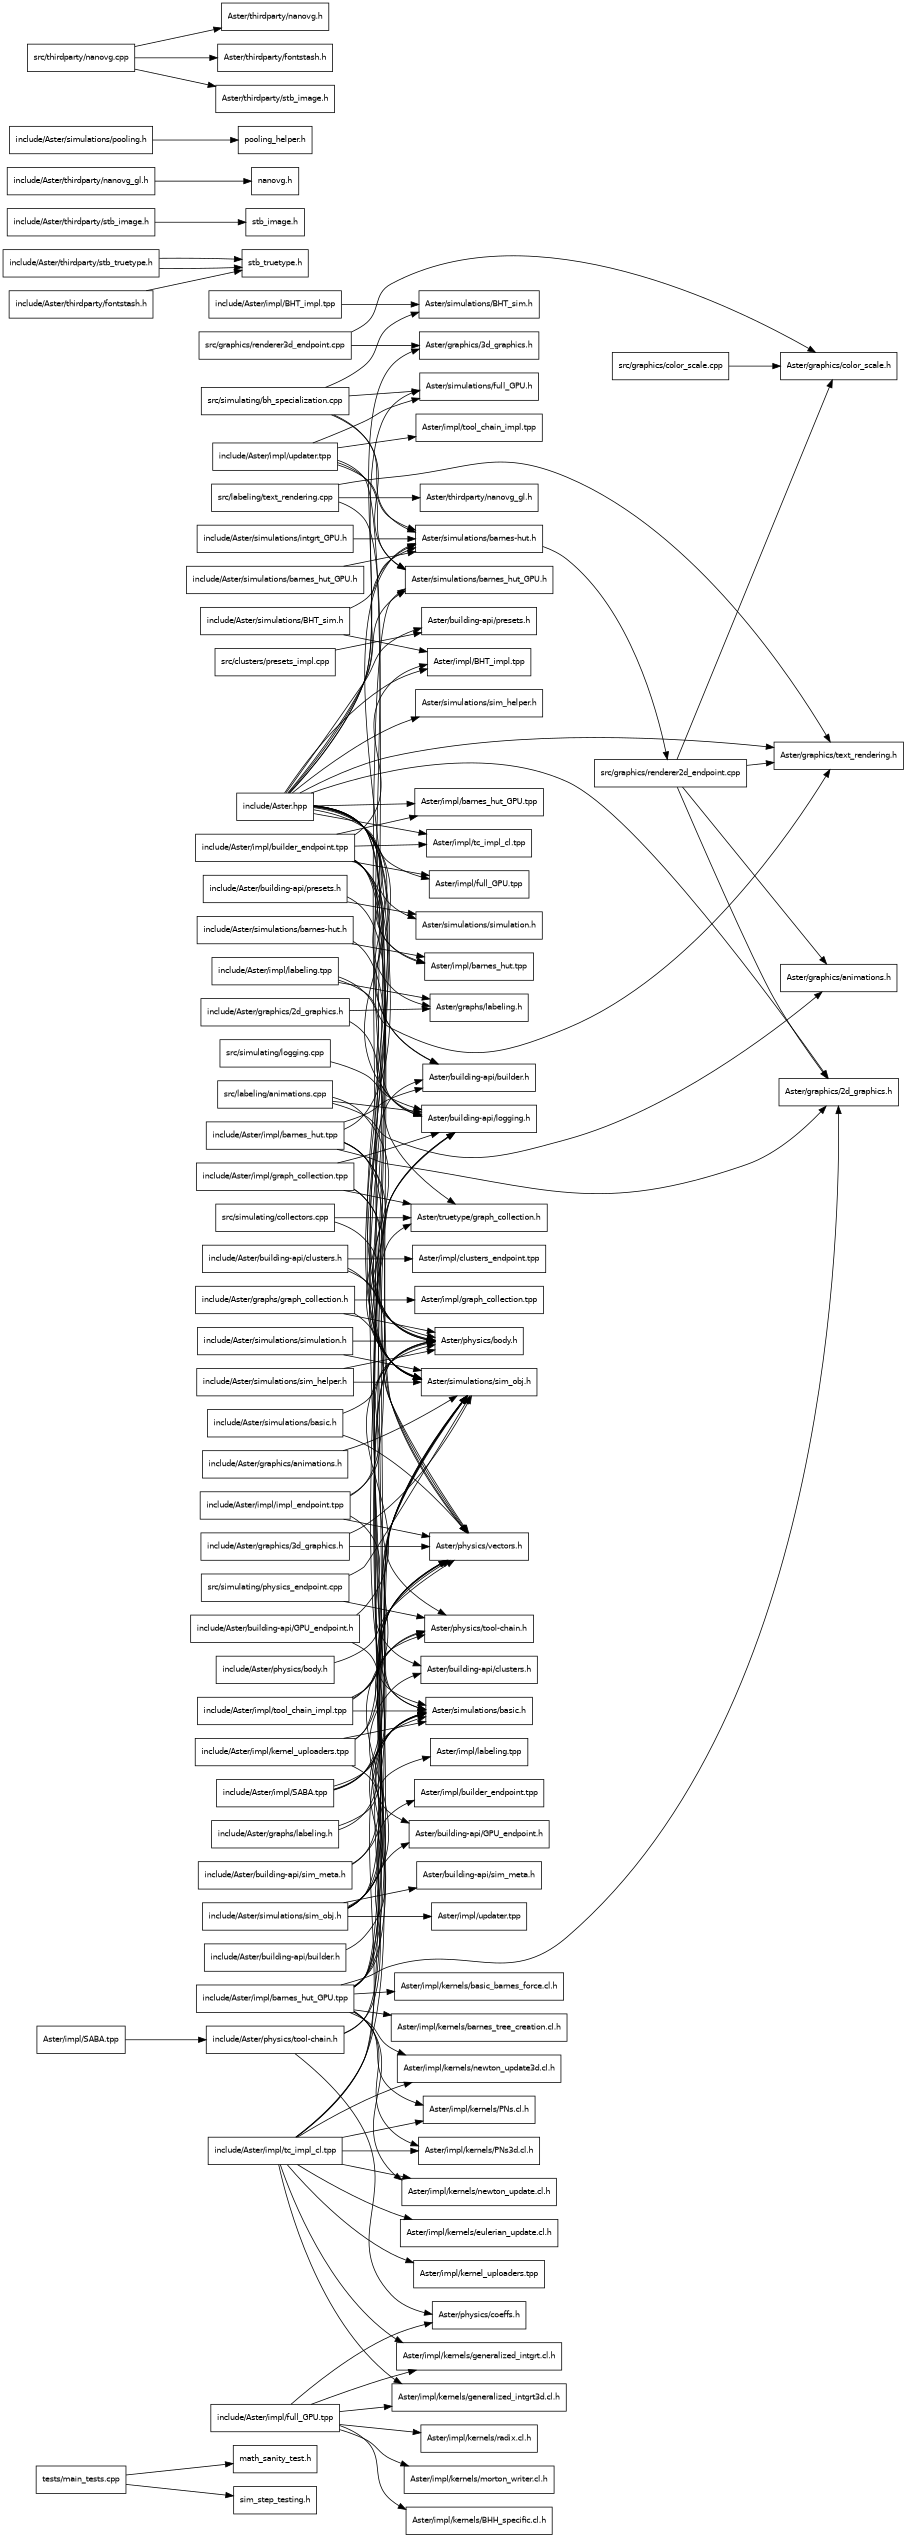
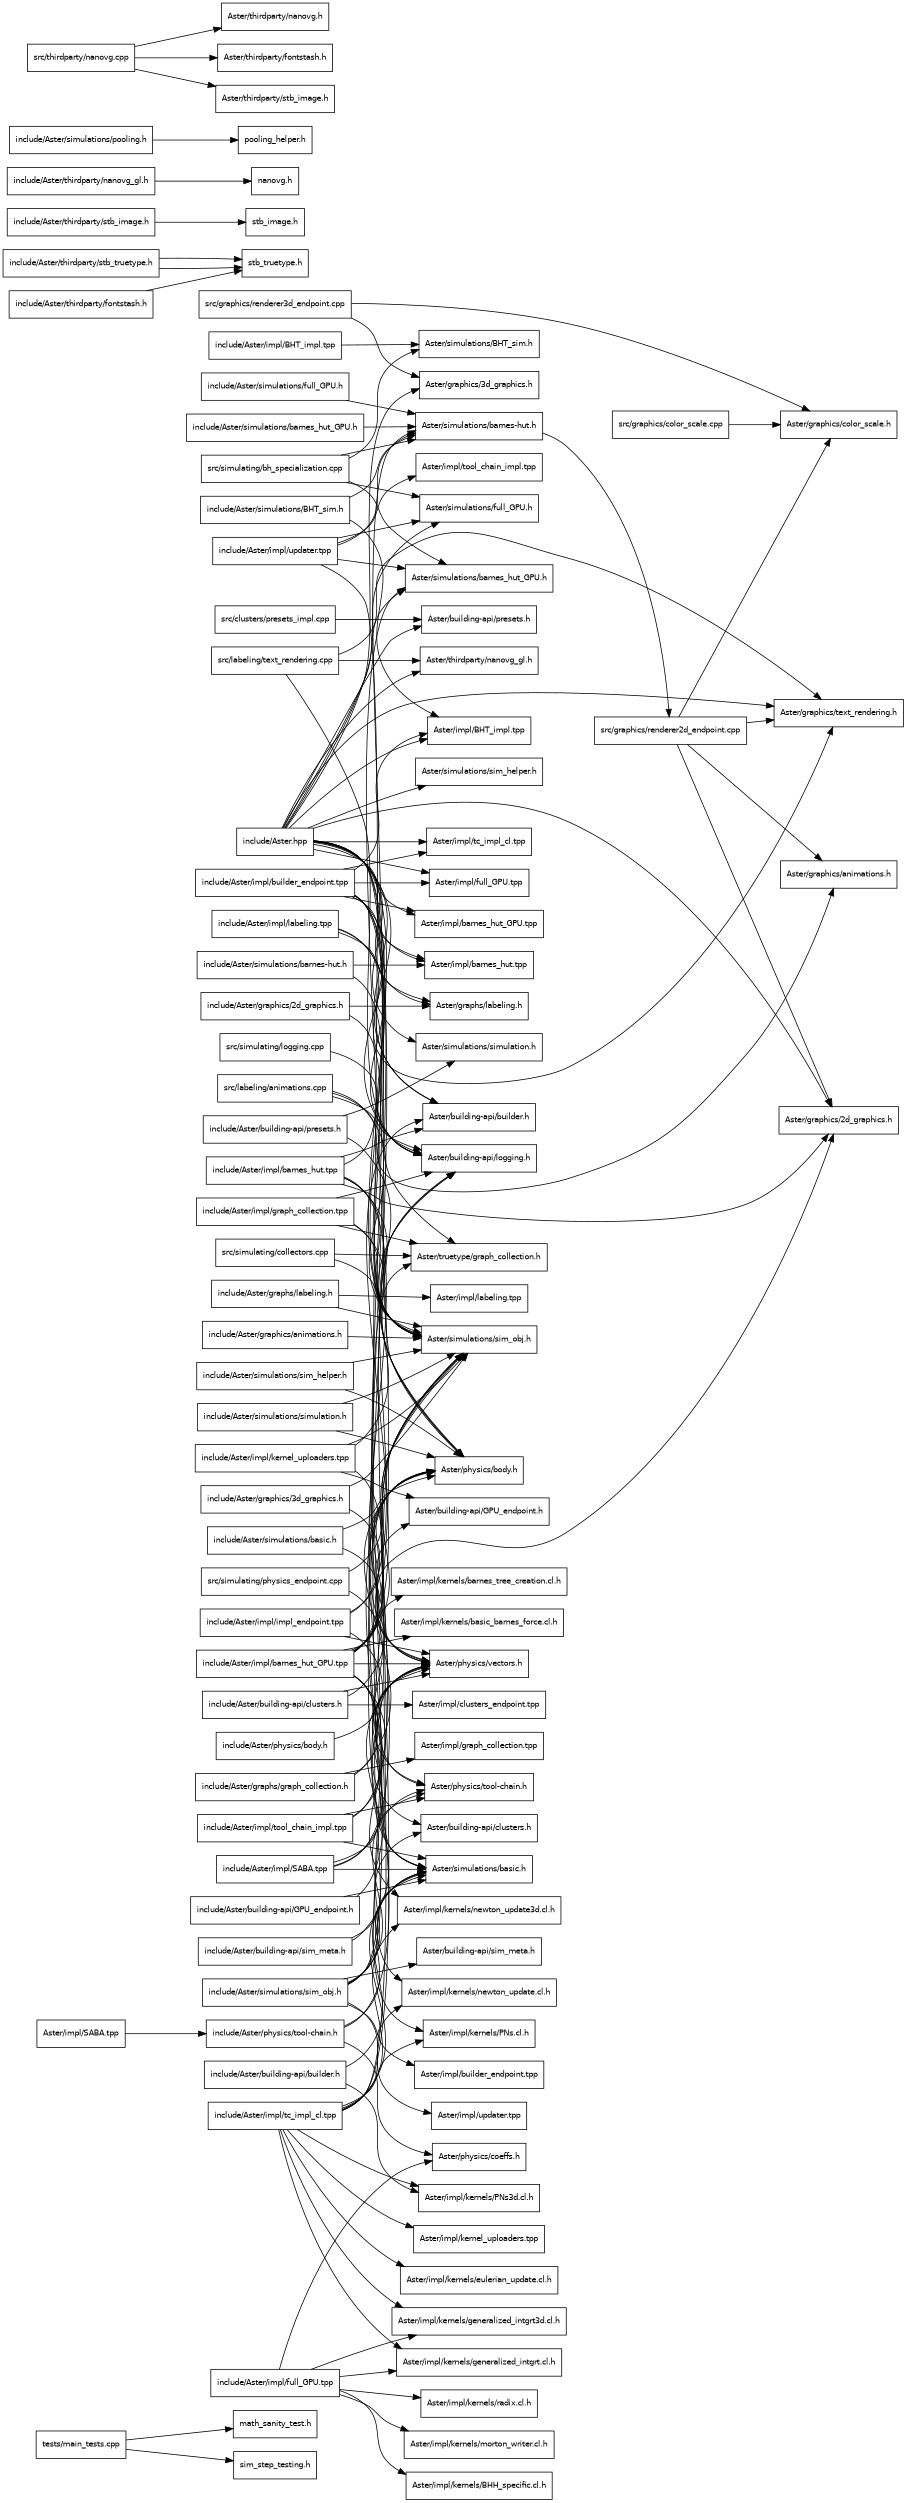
node "include/Aster/simulations/intgrt_GPU.h": label "include/Aster/simulations/intgrt_GPU.h" -> "include/Aster/simulations/full_GPU.h"
edge "include/Aster.hpp" -> "Aster/simulations/barnes-hut.h": now "include/Aster.hpp" -> "Aster/thirdparty/nanovg_gl.h"
edge "include/Aster/impl/barnes_hut_GPU.tpp" -> "Aster/impl/kernels/PNs3d.cl.h": now "include/Aster/building-api/builder.h" -> "Aster/impl/kernels/PNs3d.cl.h"
